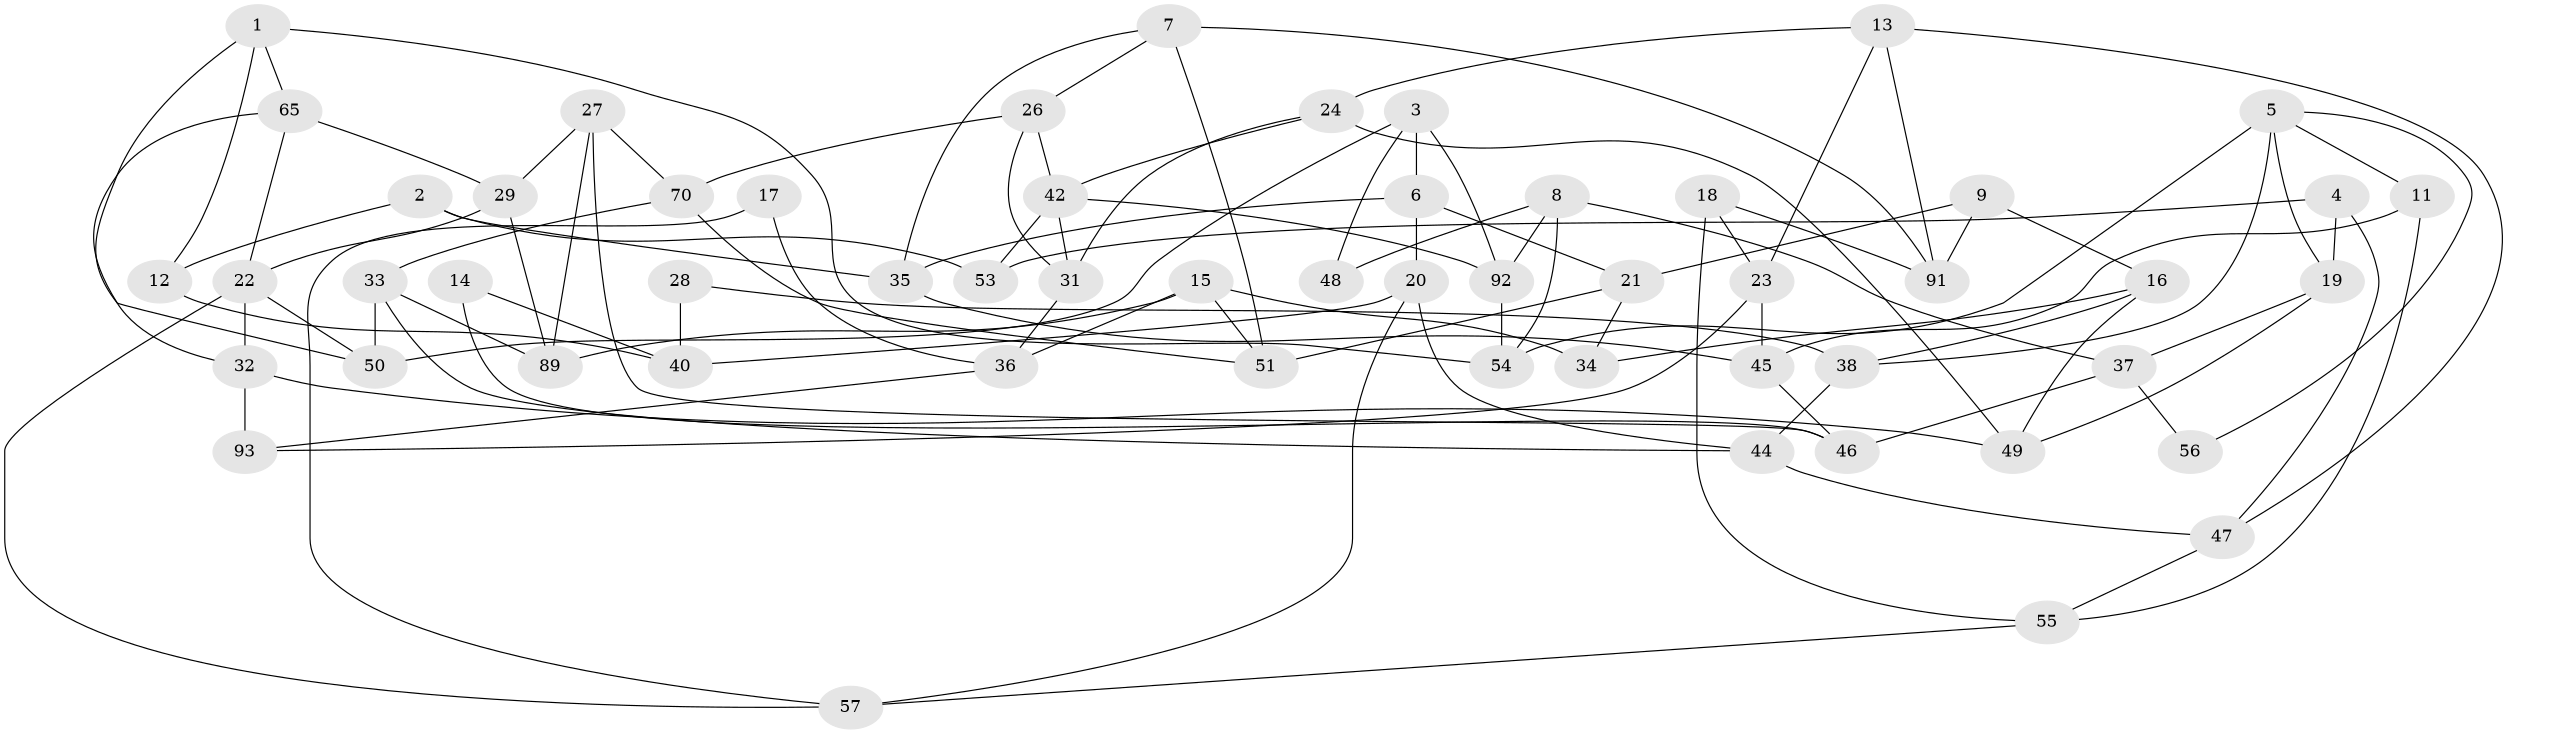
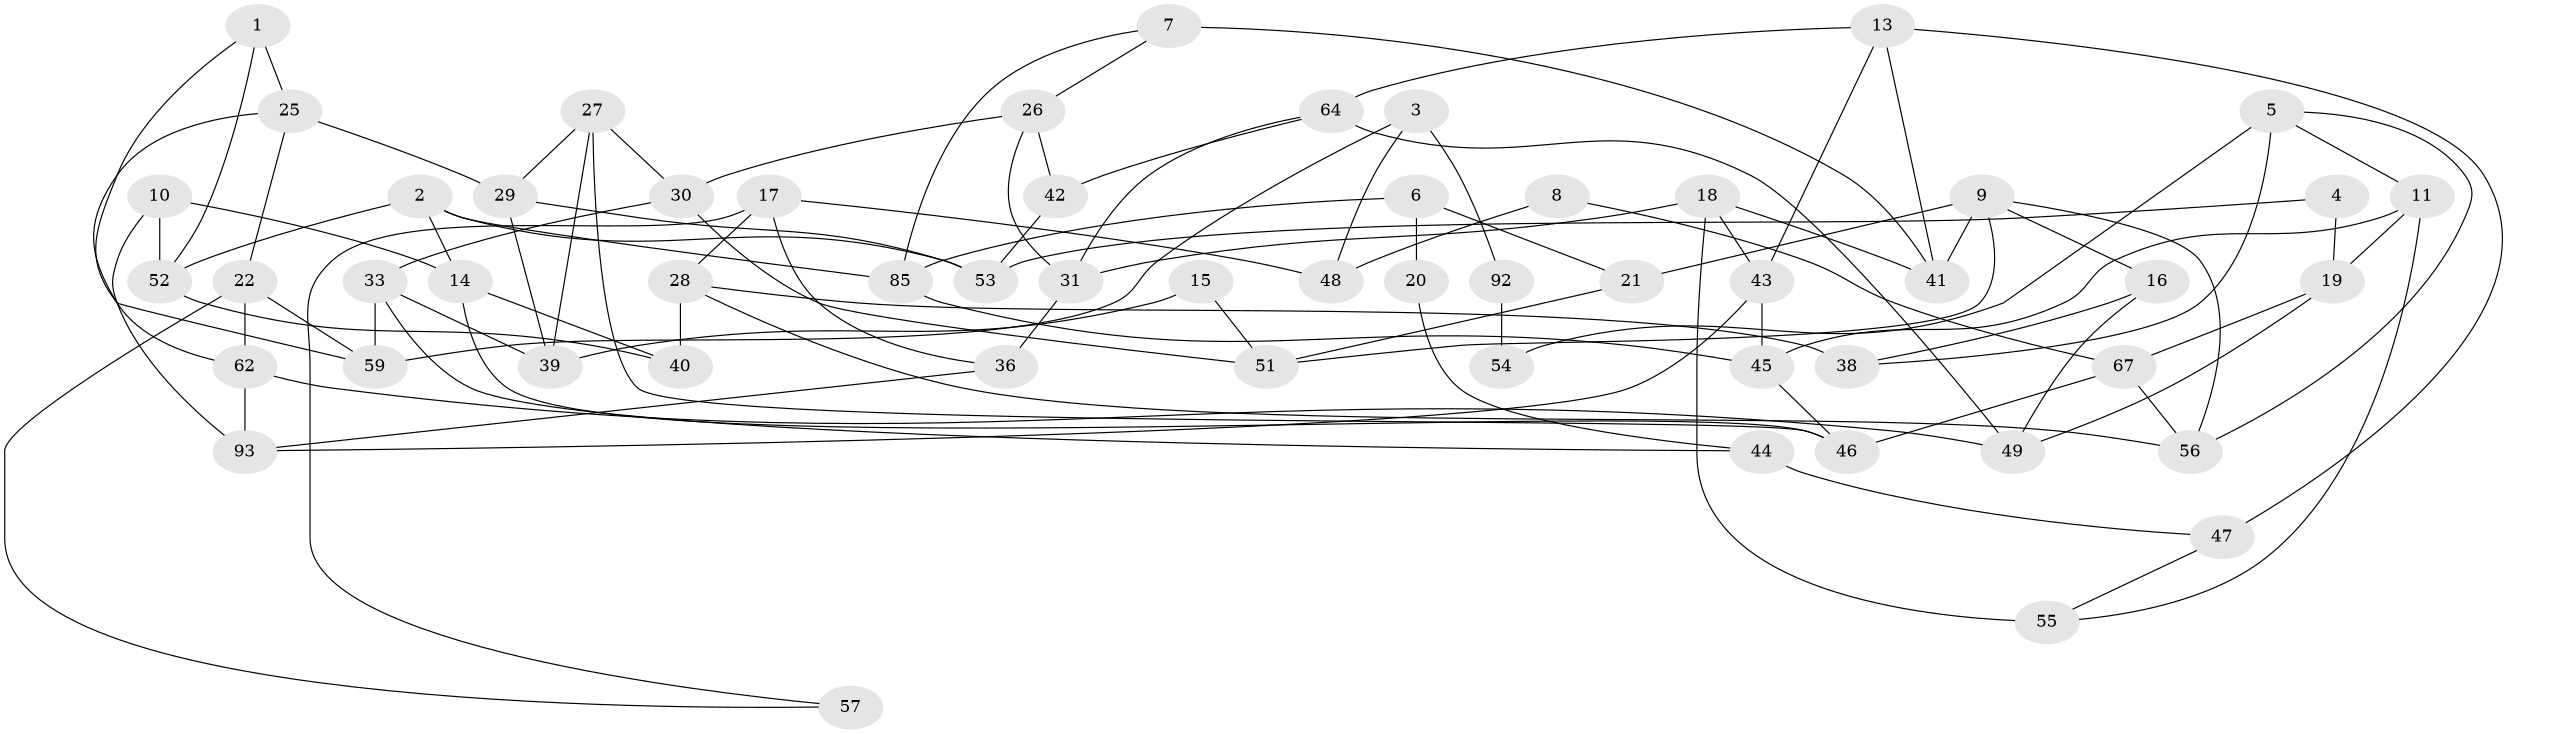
node "65": label "65" -> "25"
node "24": label "24" -> "64"
edge "3" -- "6": removed
edge "5" -- "19": now "11" -- "19"
edge "7" -- "51": now "9" -- "51"
node "10": added
node "70": label "70" -> "30"
edge "1" -- "54": removed
edge "42" -- "92": removed
edge "17" -- "48": added
edge "8" -- "92": removed
edge "2" -- "14": added
edge "42" -- "31": now "18" -- "31"
edge "17" -- "28": added
edge "29" -- "22": now "29" -- "53"
edge "9" -- "56": added
node "12": label "12" -> "52"
node "35": label "35" -> "85"
node "23": label "23" -> "43"
node "91": label "91" -> "41"
edge "8" -- "54": removed
edge "15" -- "36": removed
edge "20" -- "40": removed
node "32": label "32" -> "62"
node "50": label "50" -> "59"
node "89": label "89" -> "39"
node "34": removed
node "37": label "37" -> "67"
edge "4" -- "47": removed
edge "38" -- "44": removed
edge "28" -- "56": added
edge "20" -- "57": removed
edge "55" -- "57": removed
